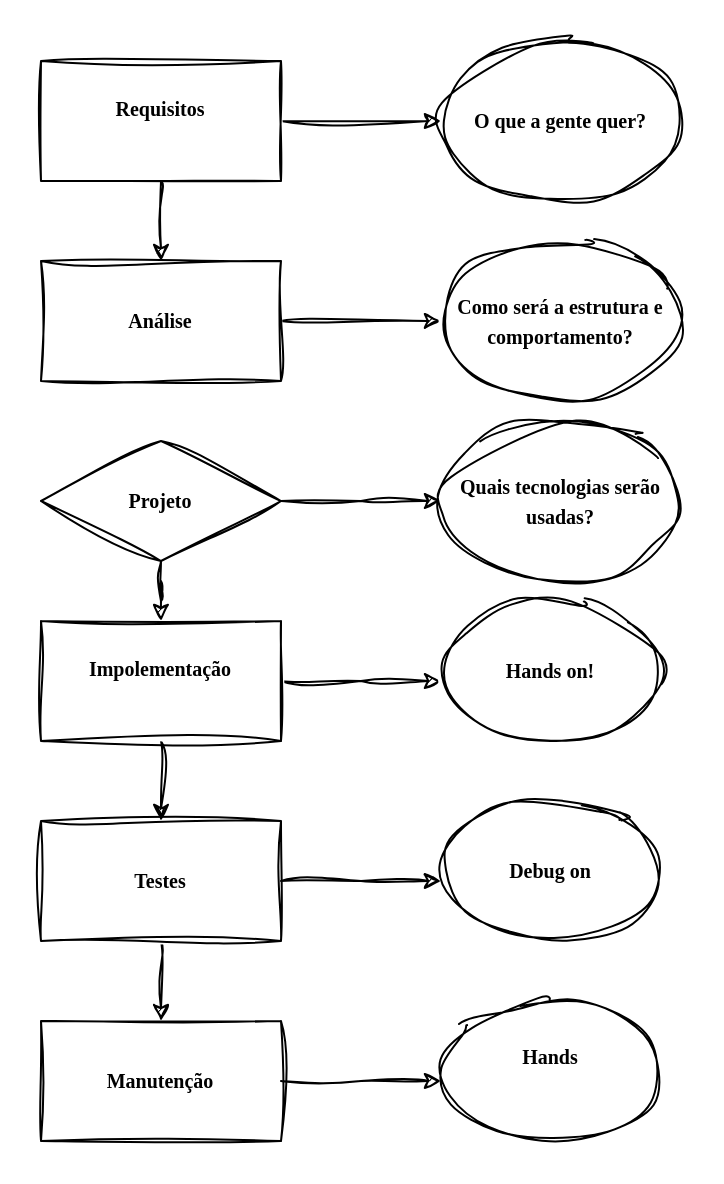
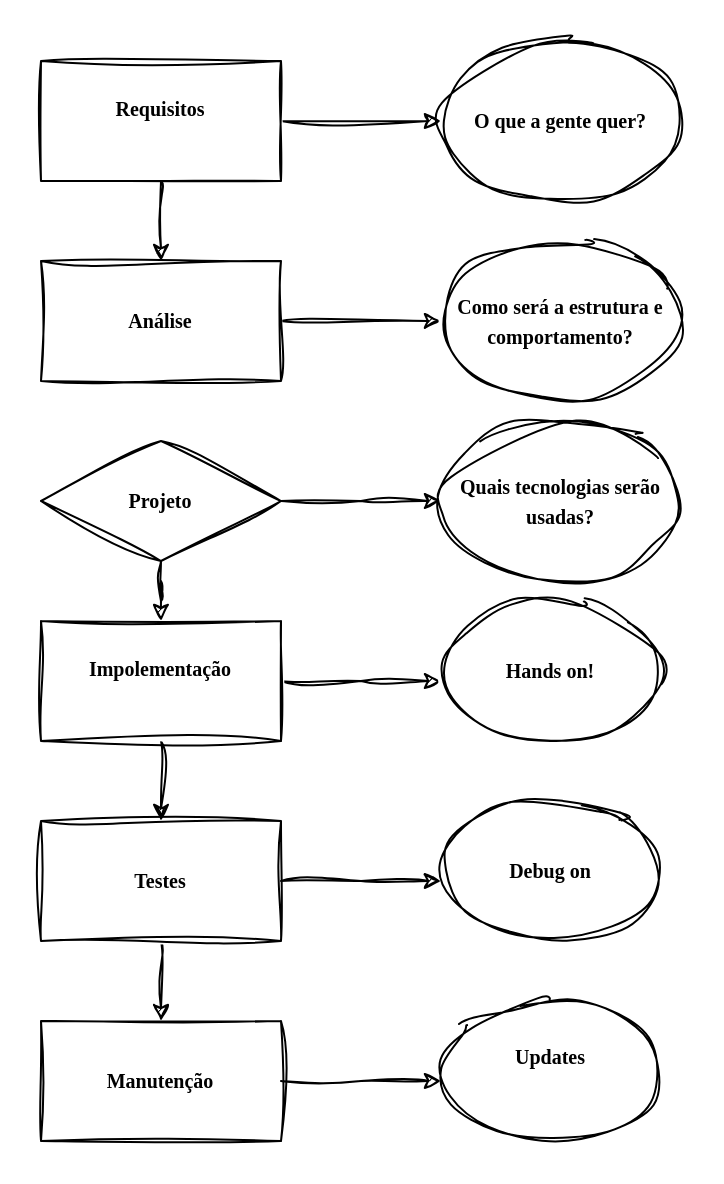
node "Hands": label "Hands" -> "Updates"
